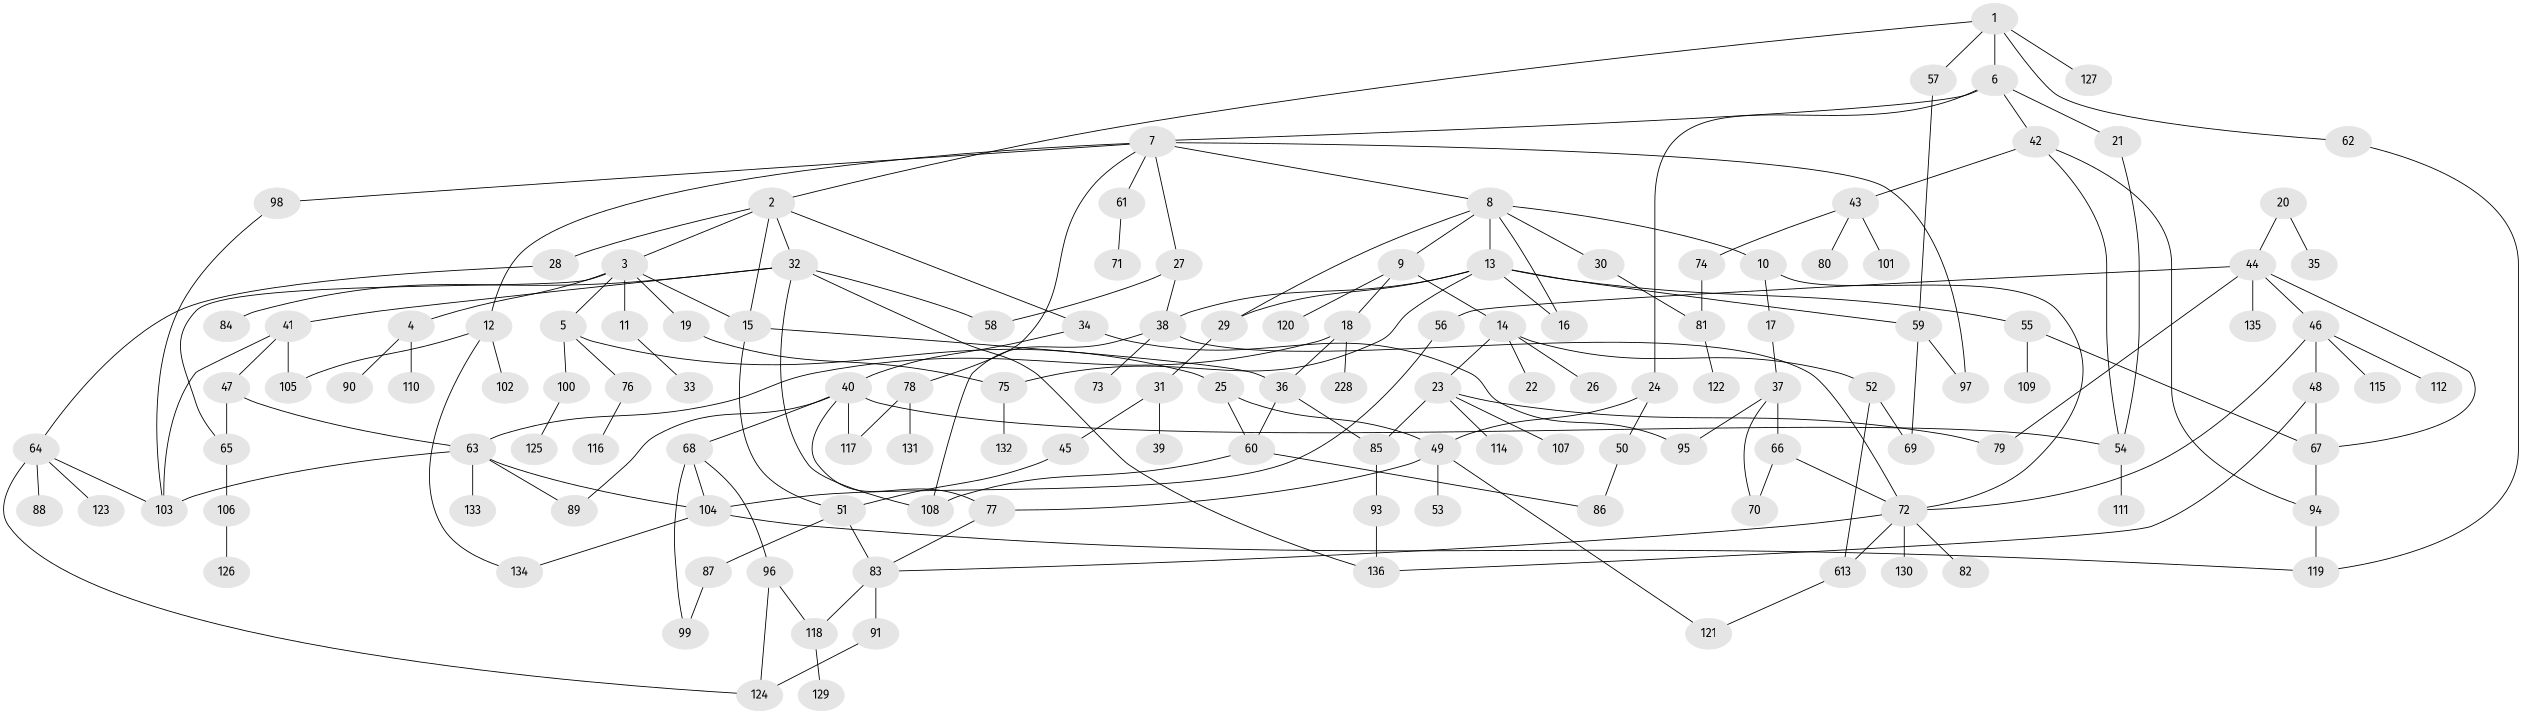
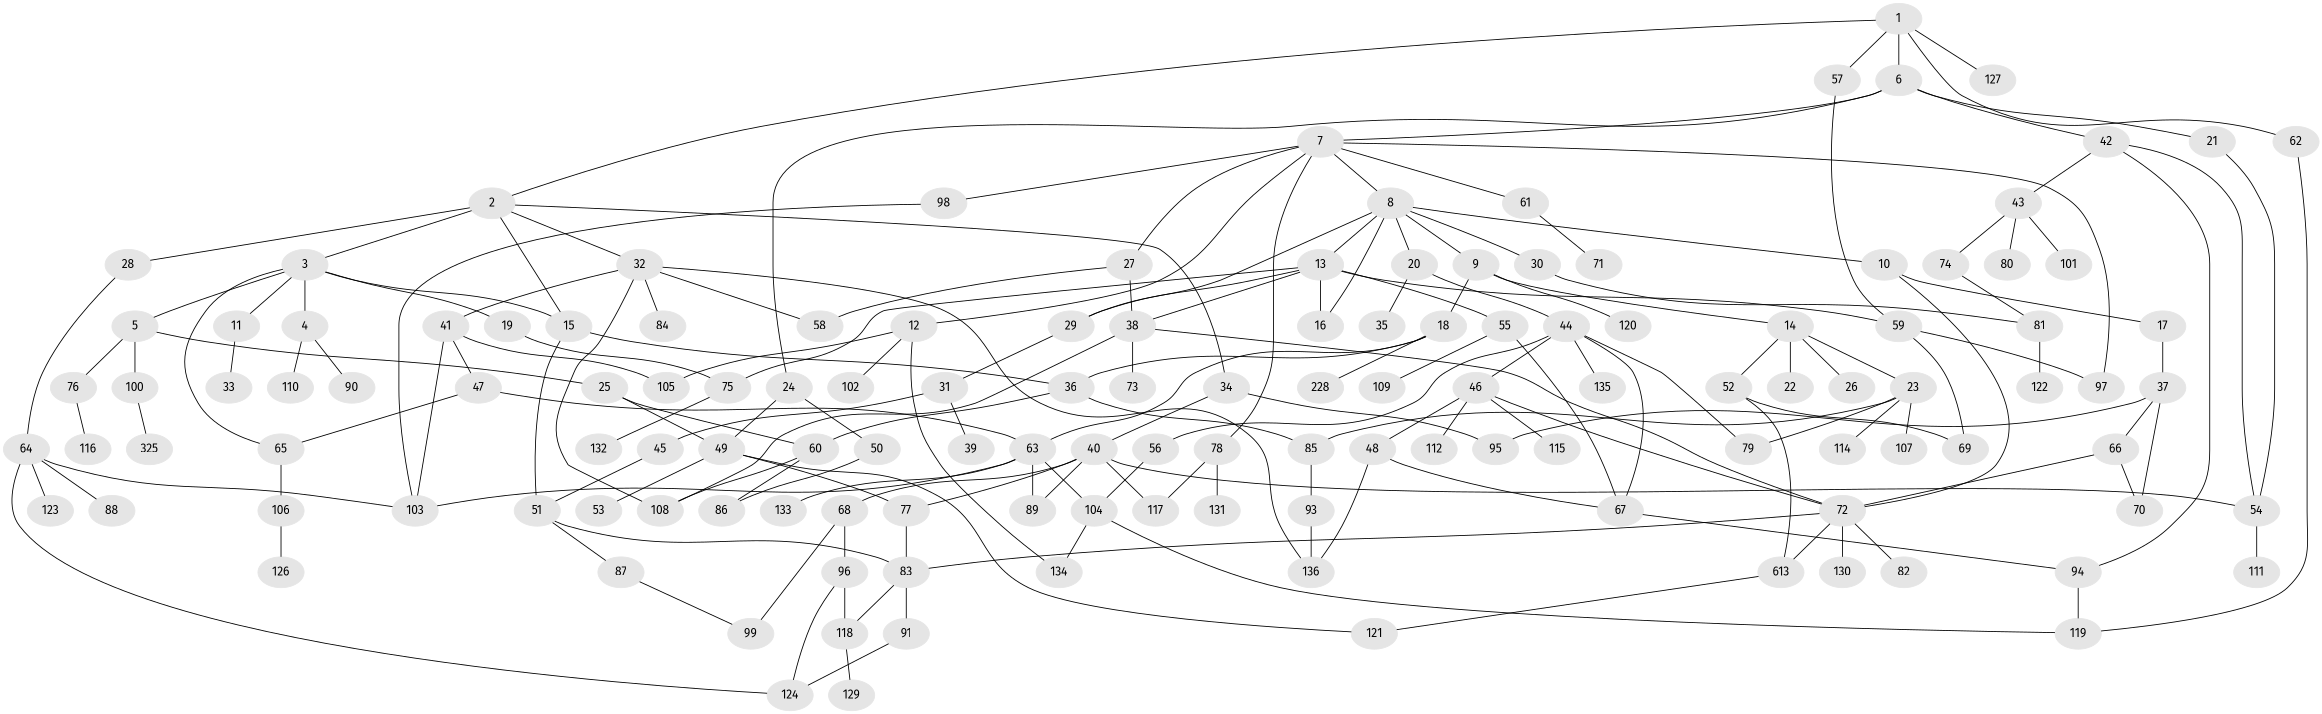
edge "8" -- "20": added
node "125": label "125" -> "325"
edge "68" -- "104": removed
